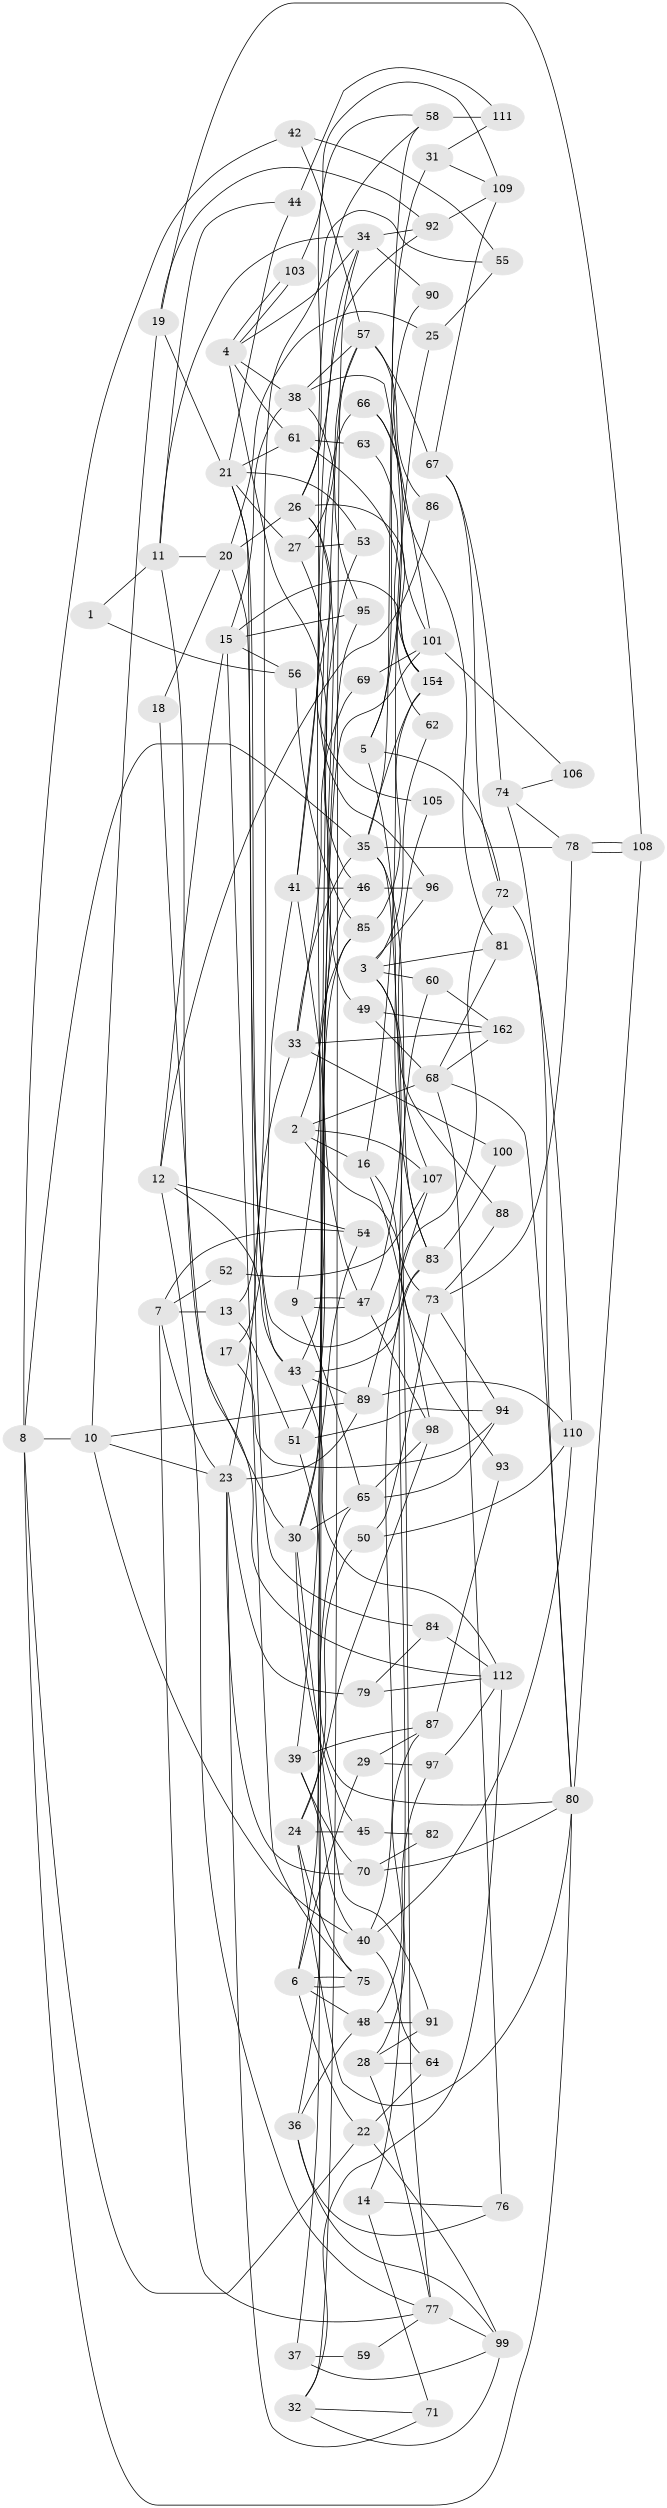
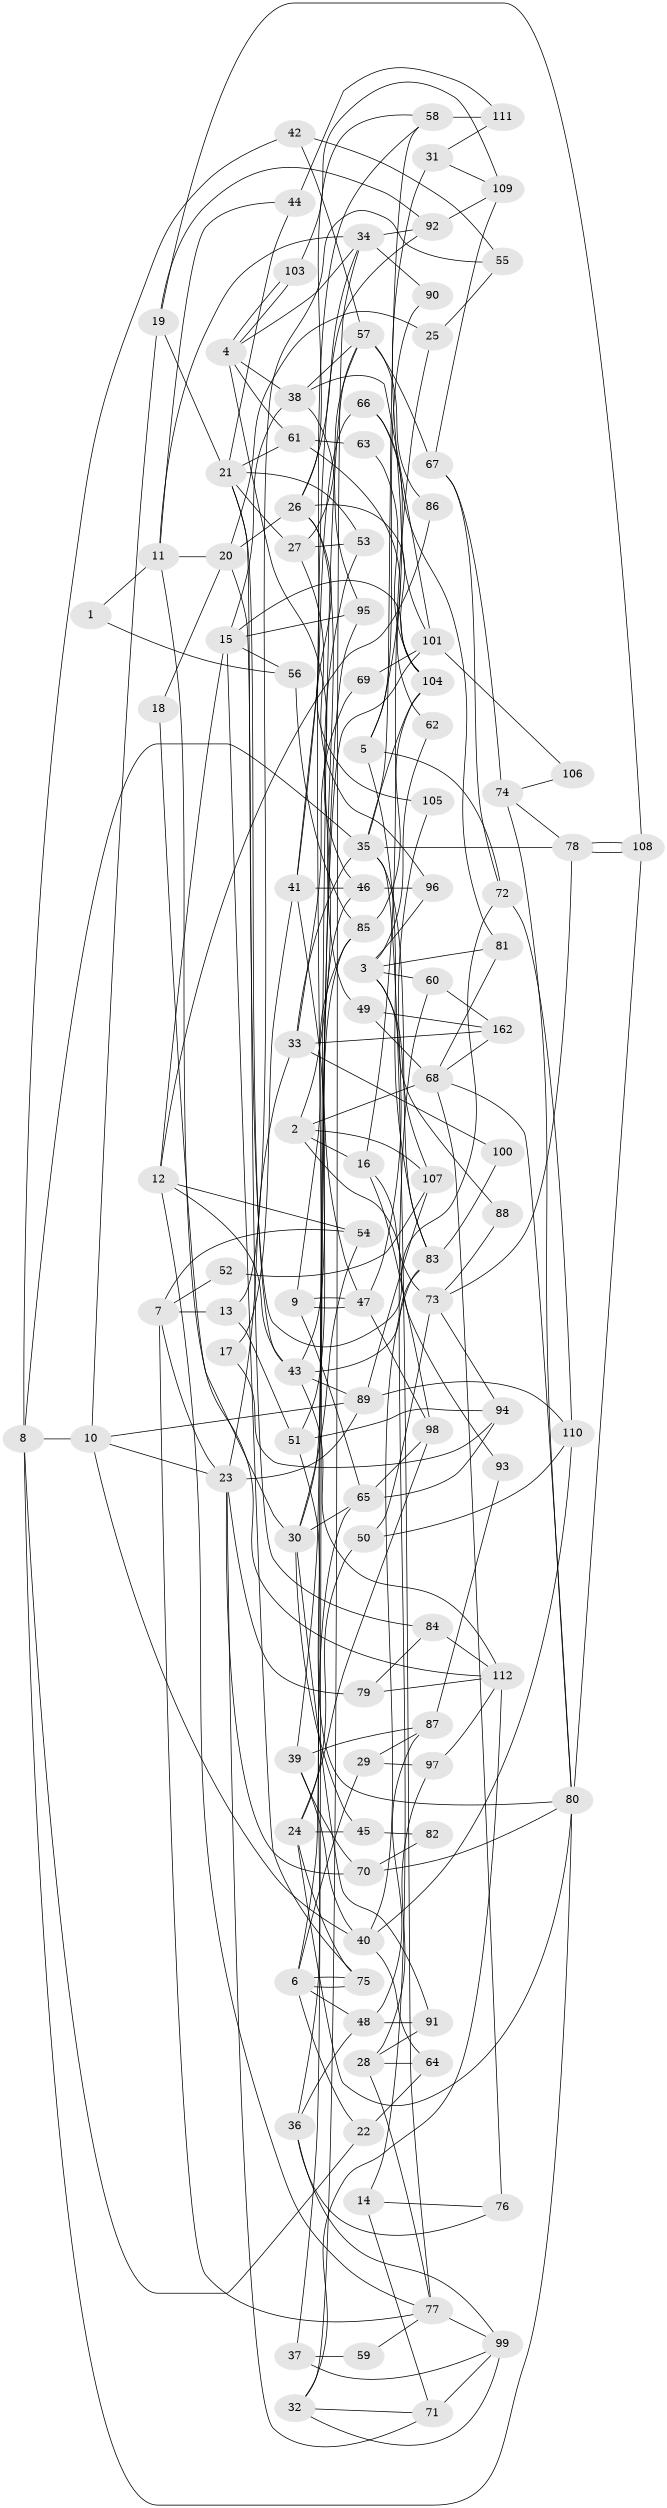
node "154": label "154" -> "104"
edge "22" -- "99": now "71" -- "99"
